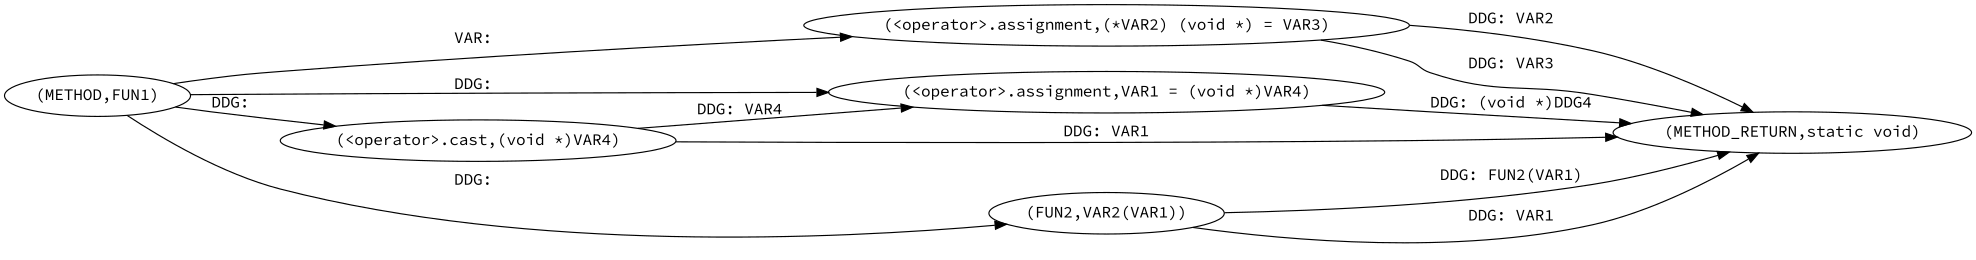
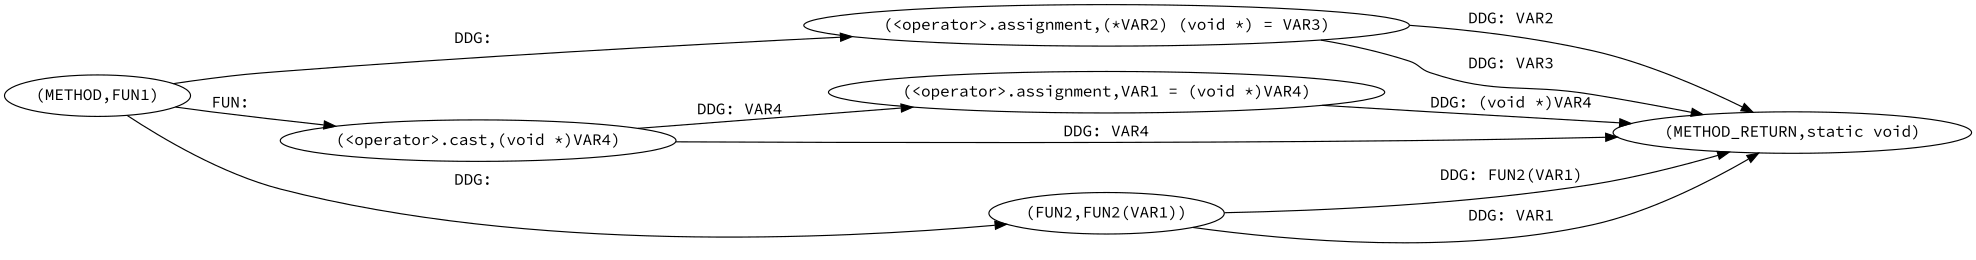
edge "(METHOD,FUN1)" -> "(<operator>.assignment,(*VAR2) (void *) = VAR3)": label "VAR: " -> "DDG: "
edge "(METHOD,FUN1)" -> "(<operator>.assignment,VAR1 = (void *)VAR4)": removed, label "DDG:"
edge "(METHOD,FUN1)" -> "(<operator>.cast,(void *)VAR4)": label "DDG: " -> "FUN: "
edge "(<operator>.assignment,VAR1 = (void *)VAR4)" -> "(METHOD_RETURN,static void)": label "DDG: (void *)DDG4" -> "DDG: (void *)VAR4"
edge "(<operator>.cast,(void *)VAR4)" -> "(METHOD_RETURN,static void)": label "DDG: VAR1" -> "DDG: VAR4"
node "(FUN2,VAR2(VAR1))": label "(FUN2,VAR2(VAR1))" -> "(FUN2,FUN2(VAR1))"
